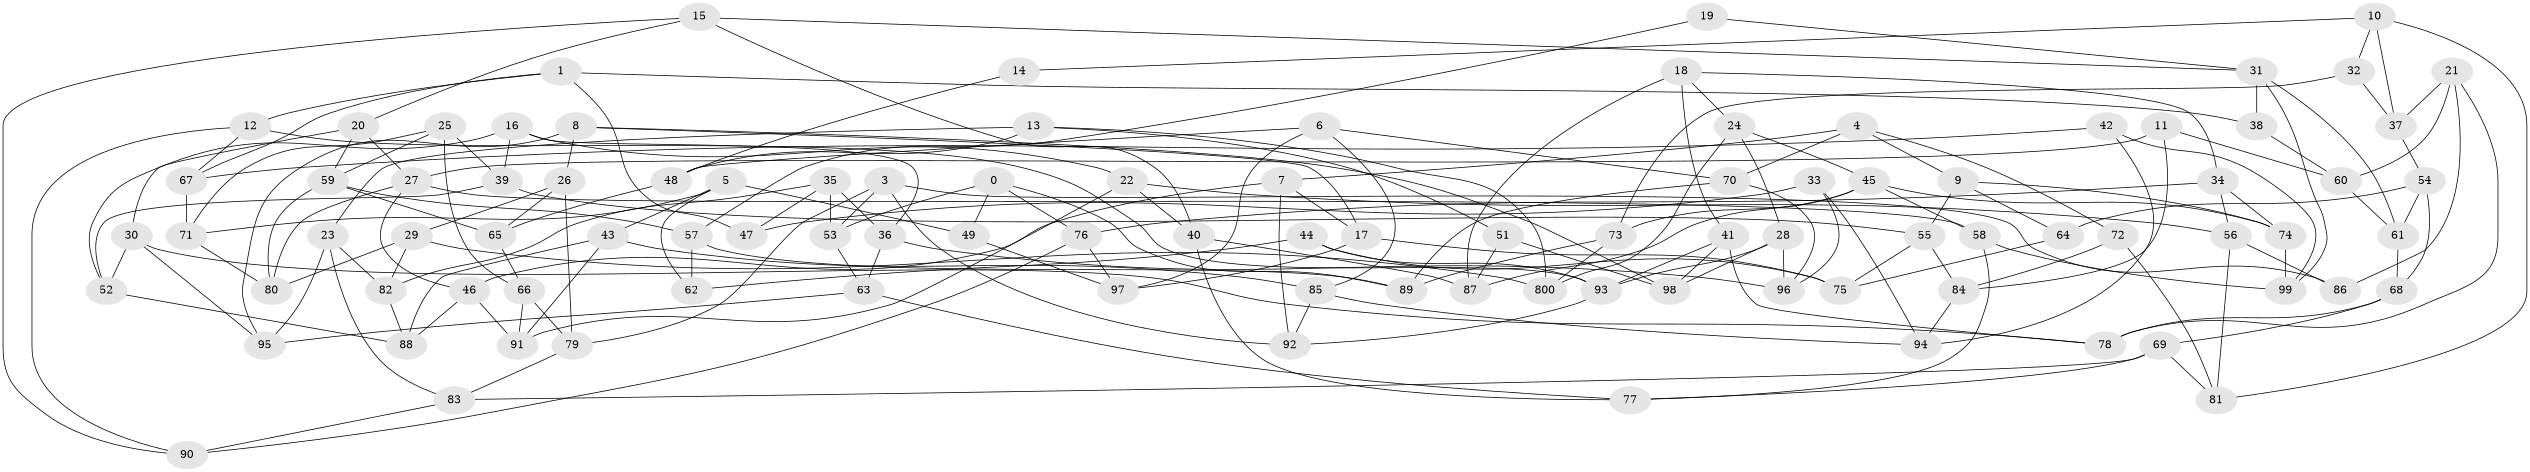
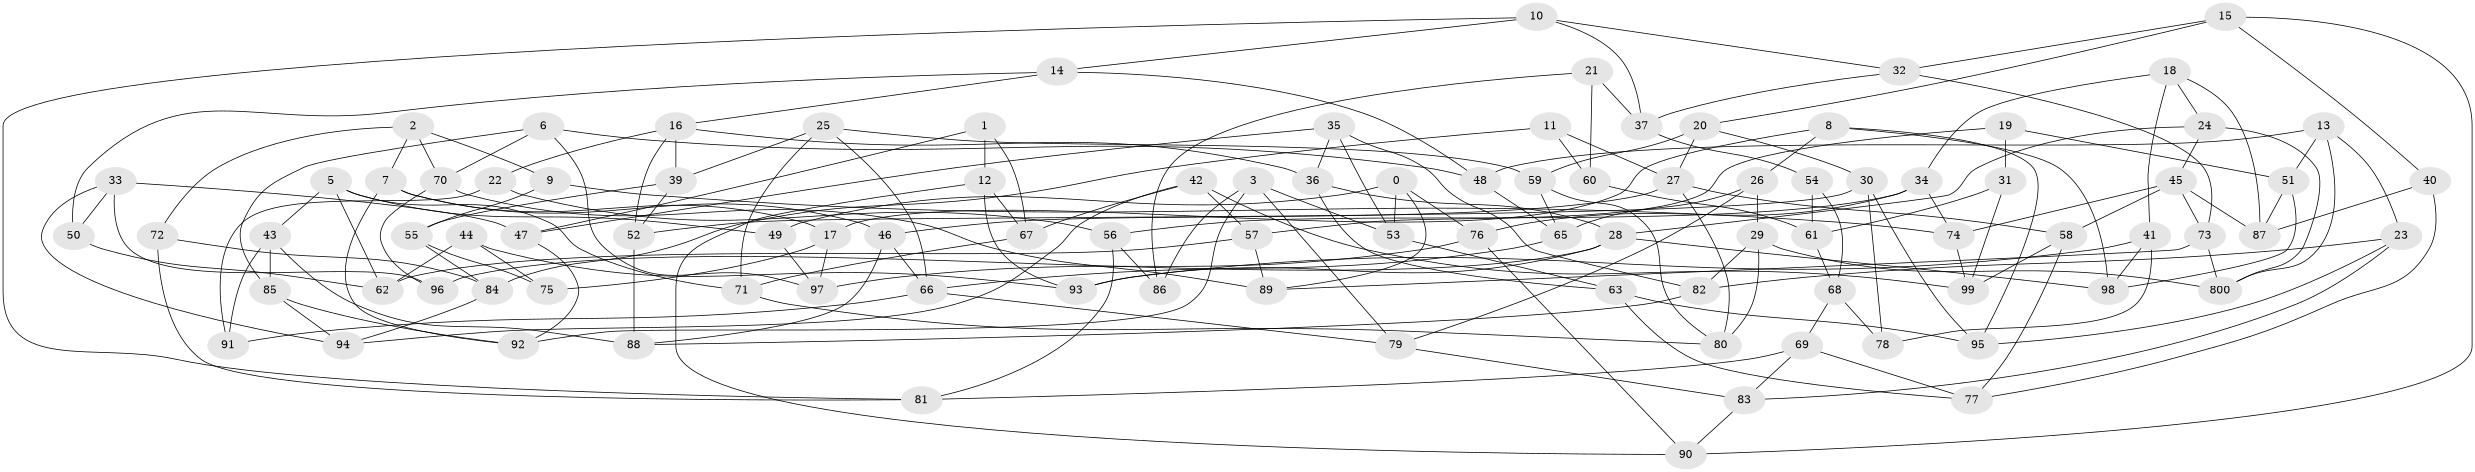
edge "15" -- "31": now "15" -- "32"
edge "14" -- "16": added
node "4": label "4" -> "2"
node "38": removed
edge "19" -- "51": added
edge "59" -- "57": now "42" -- "57"
edge "22" -- "40": removed
node "50": added
node "64": removed
edge "36" -- "96": now "36" -- "28"
edge "21" -- "78": removed
edge "46" -- "91": now "46" -- "66"
edge "93" -- "92": now "47" -- "92"
